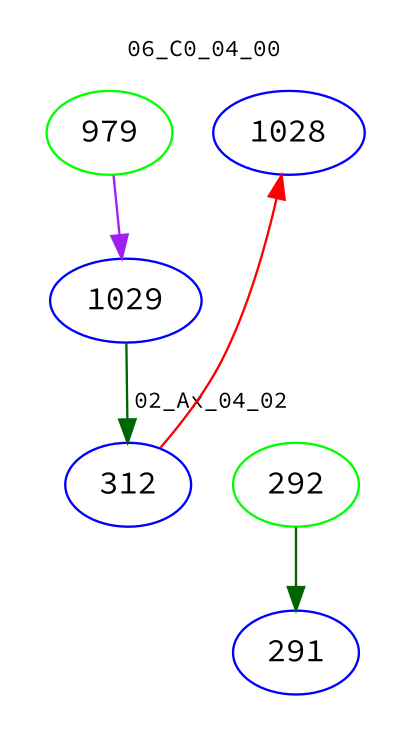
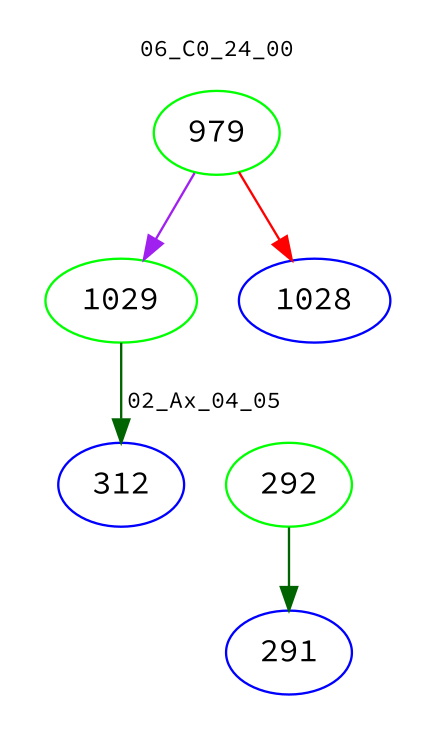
cluster "06_C0_04_00": label "06_C0_04_00" -> "06_C0_24_00"
node "1029": color blue -> green
edge "312" -> "1028": now "979" -> "1028"
cluster "02_Ax_04_02": label "02_Ax_04_02" -> "02_Ax_04_05"
